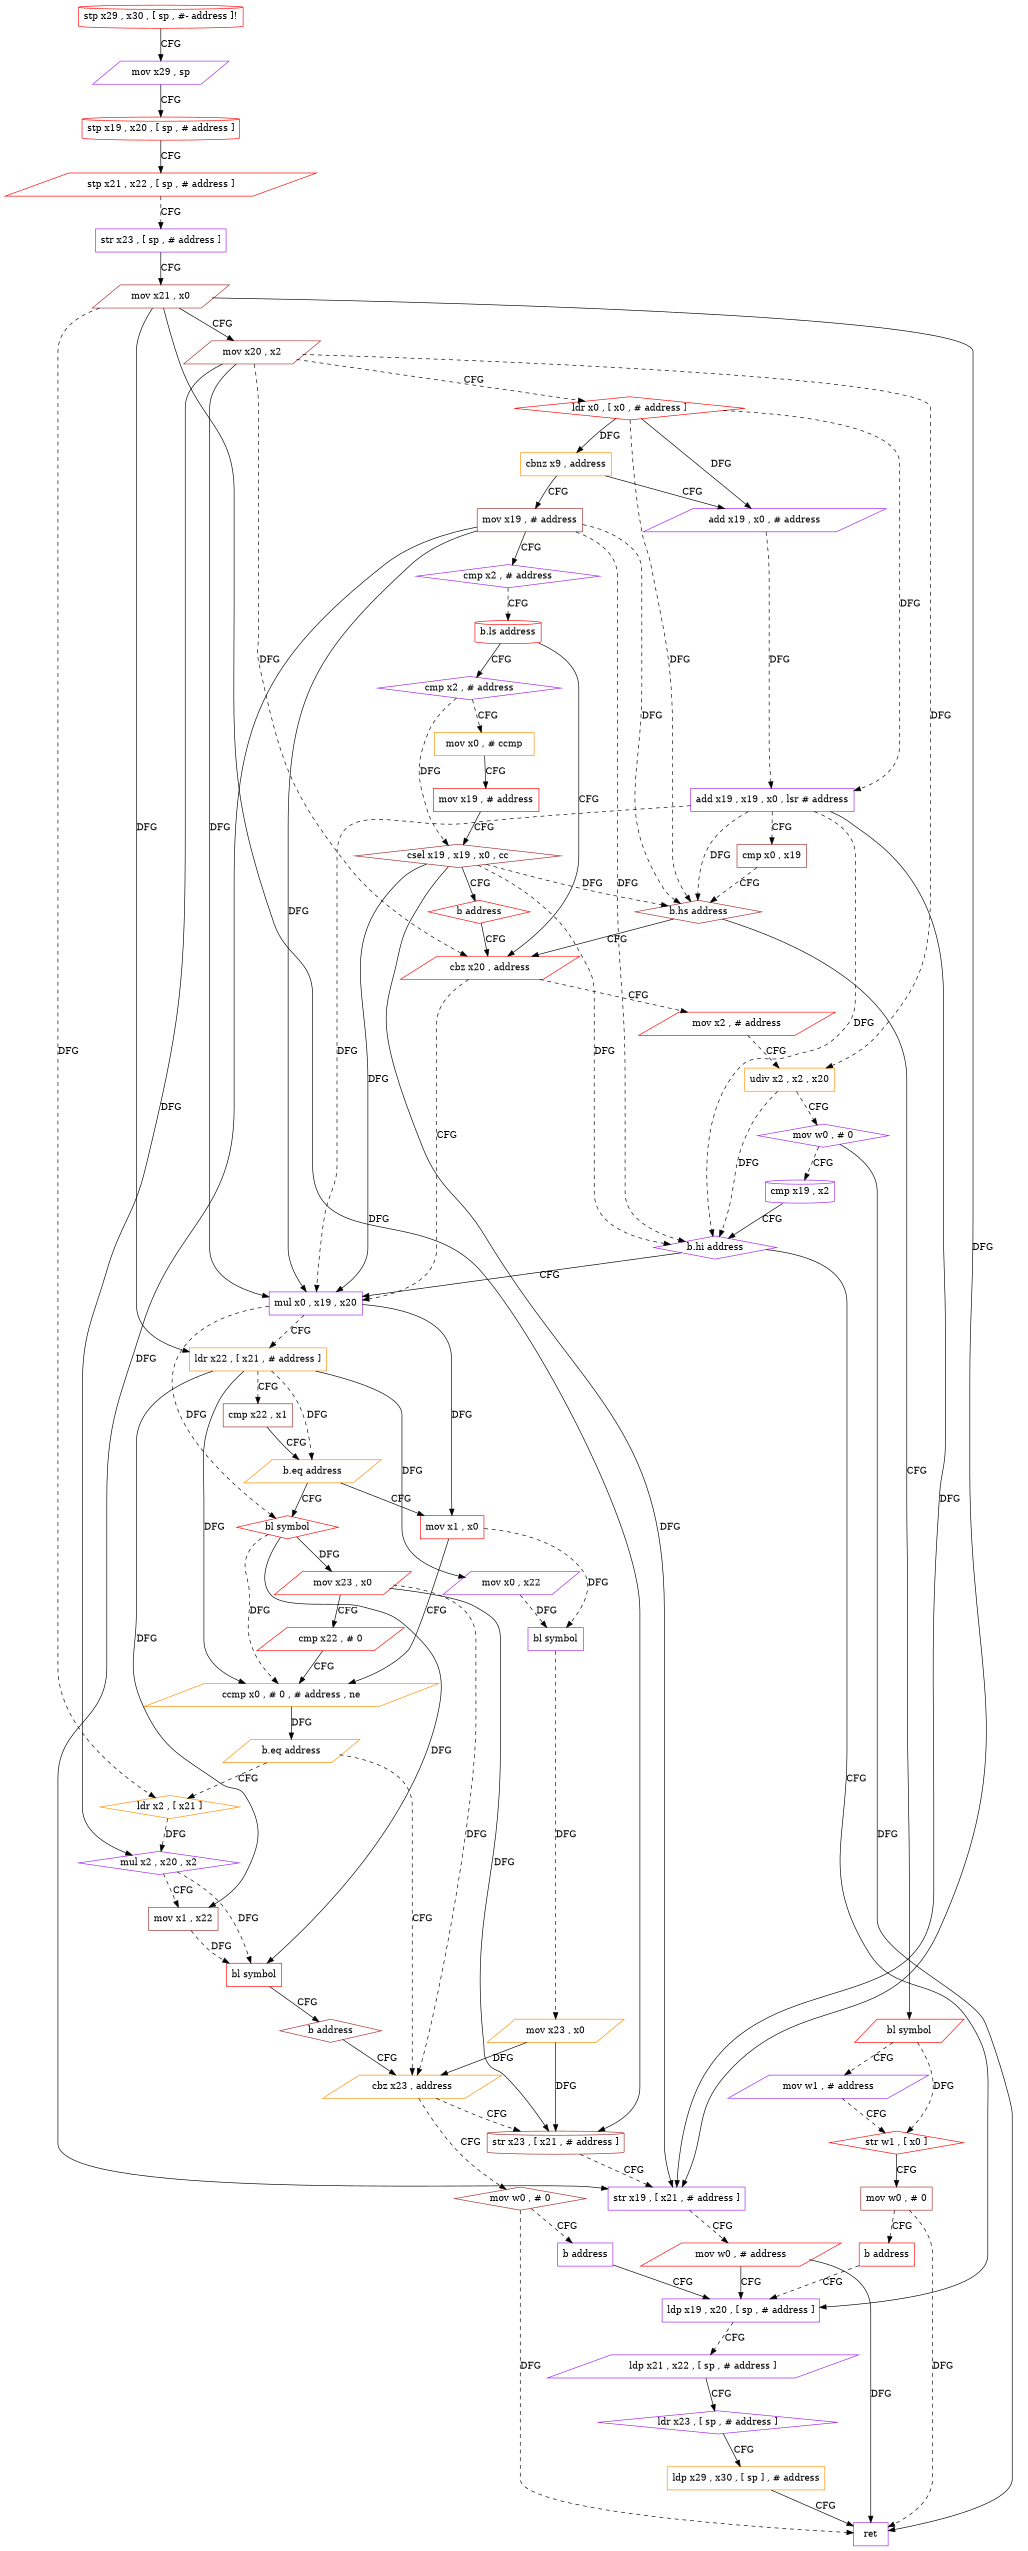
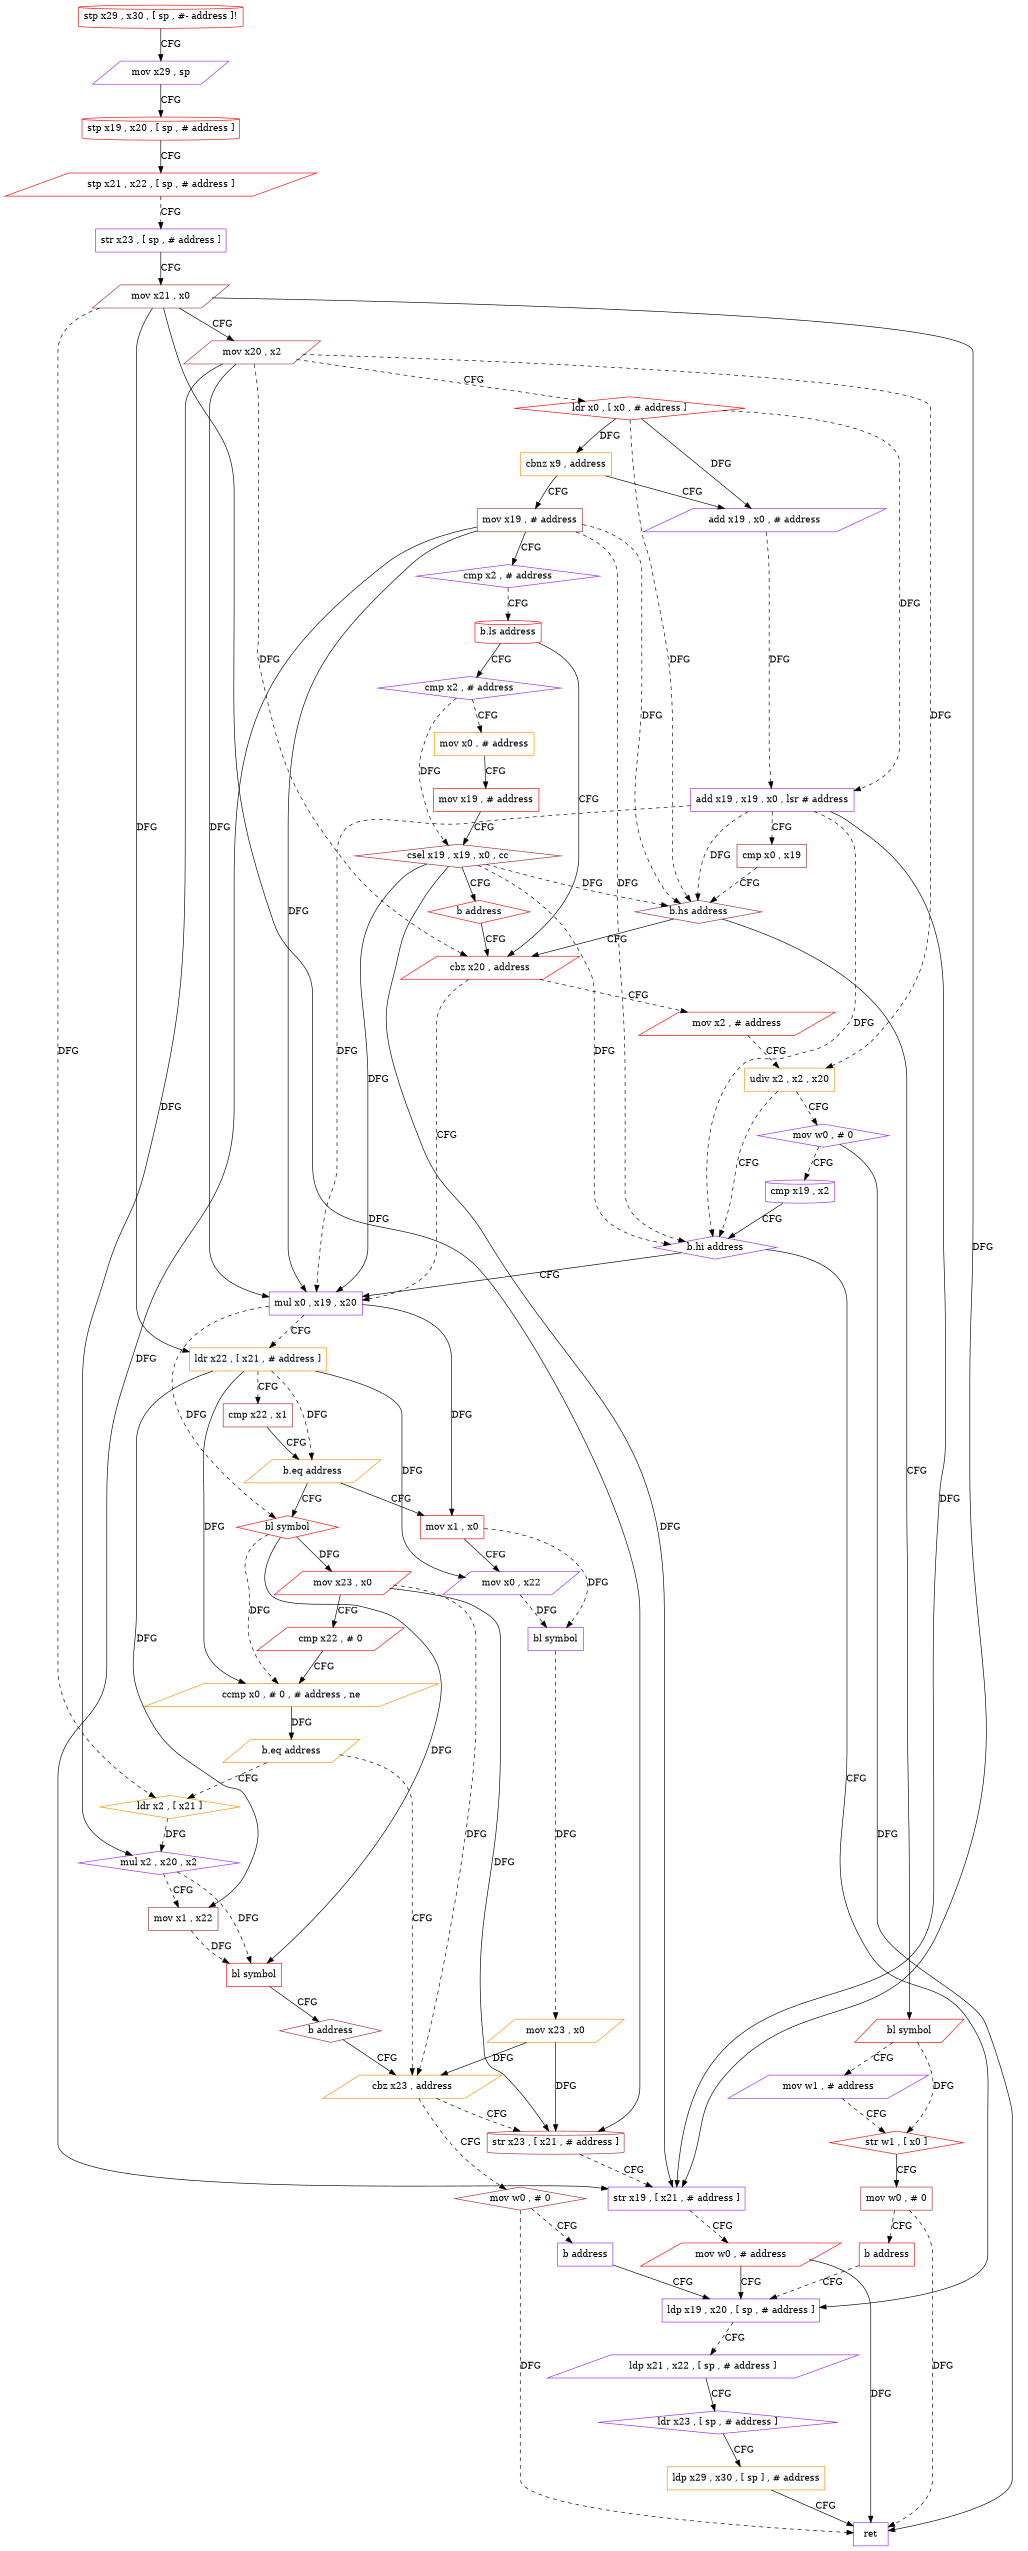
node "mov x0 , # ccmp": label "mov x0 , # ccmp" -> "mov x0 , # address"
edge "udiv x2 , x2 , x20" -> "b.hi address": label "DFG" -> "CFG"
edge "mov x1 , x0" -> "ccmp x0 , # 0 , # address , ne": now "mov x1 , x0" -> "mov x0 , x22"
